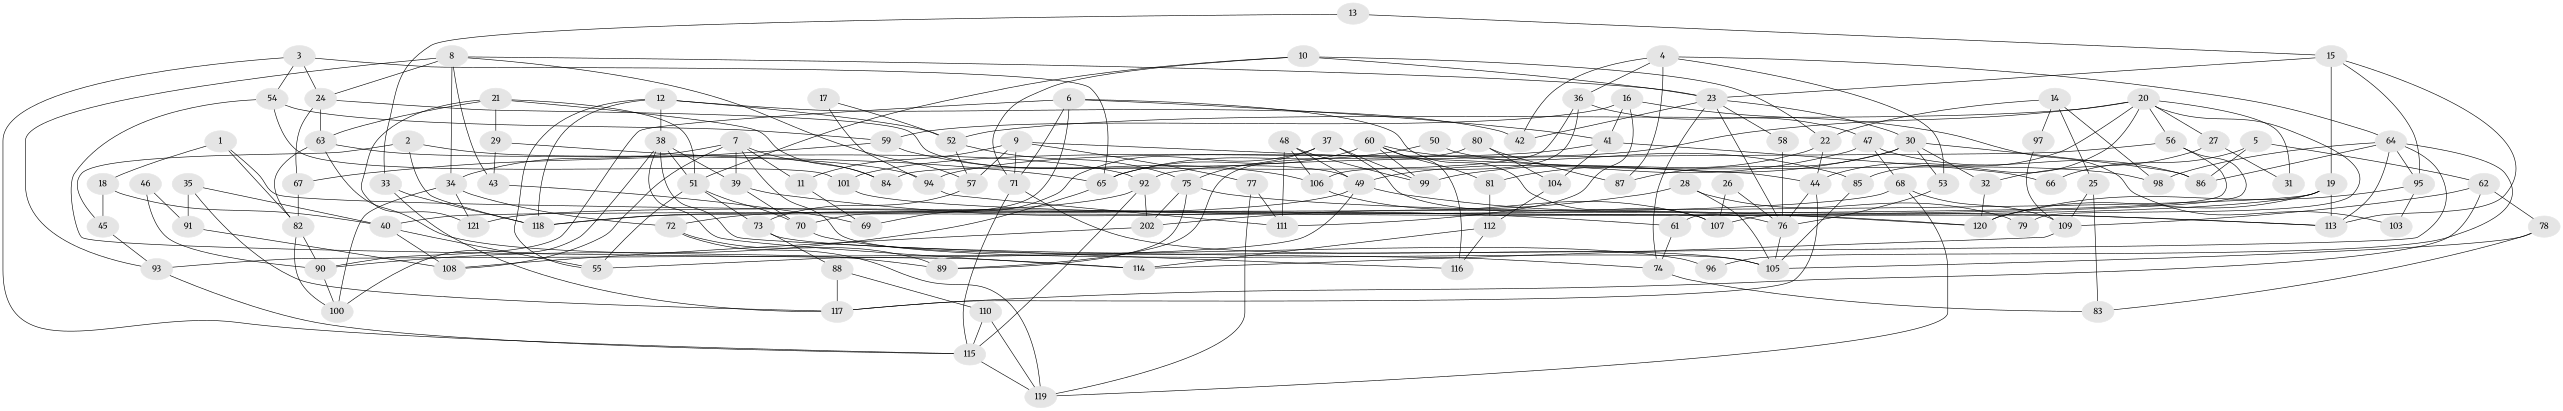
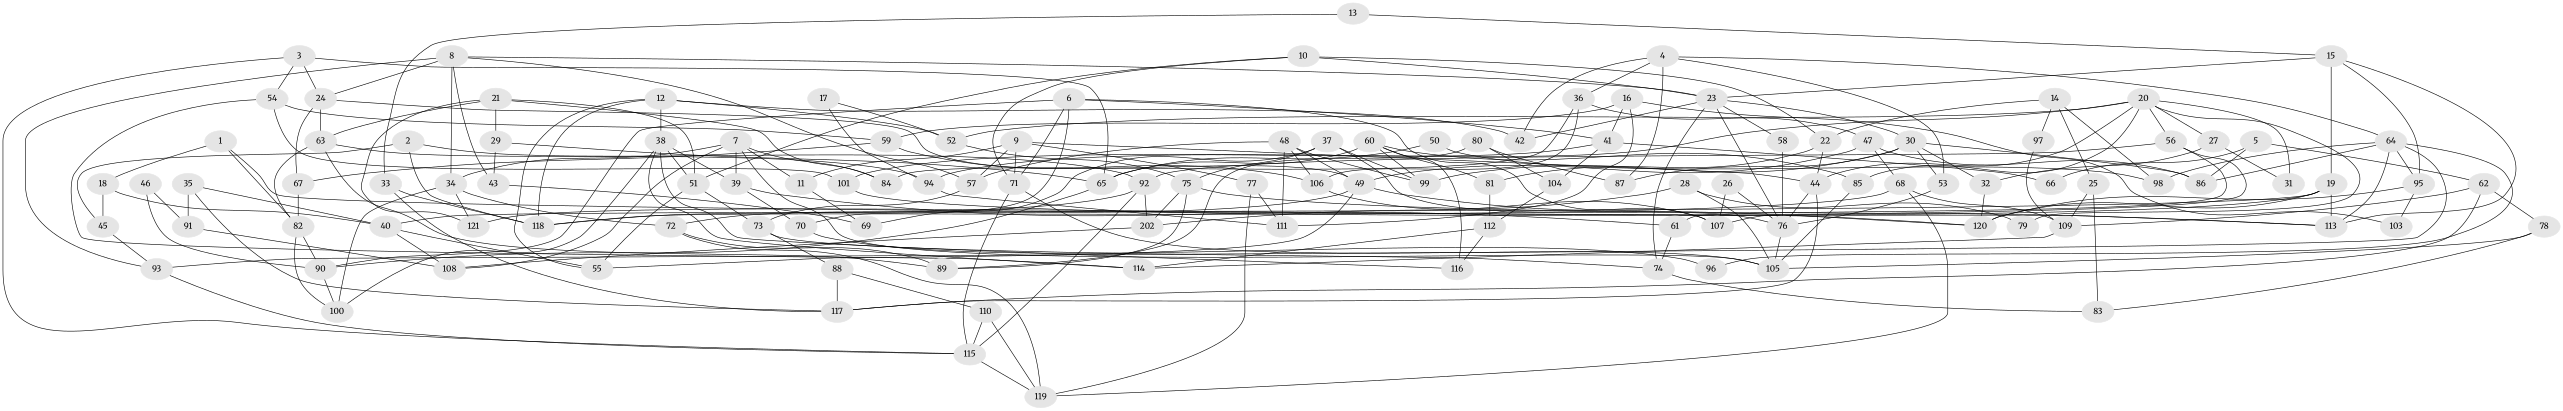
edge "52" -- "57": now "48" -- "57"
edge "51" -- "70": removed
